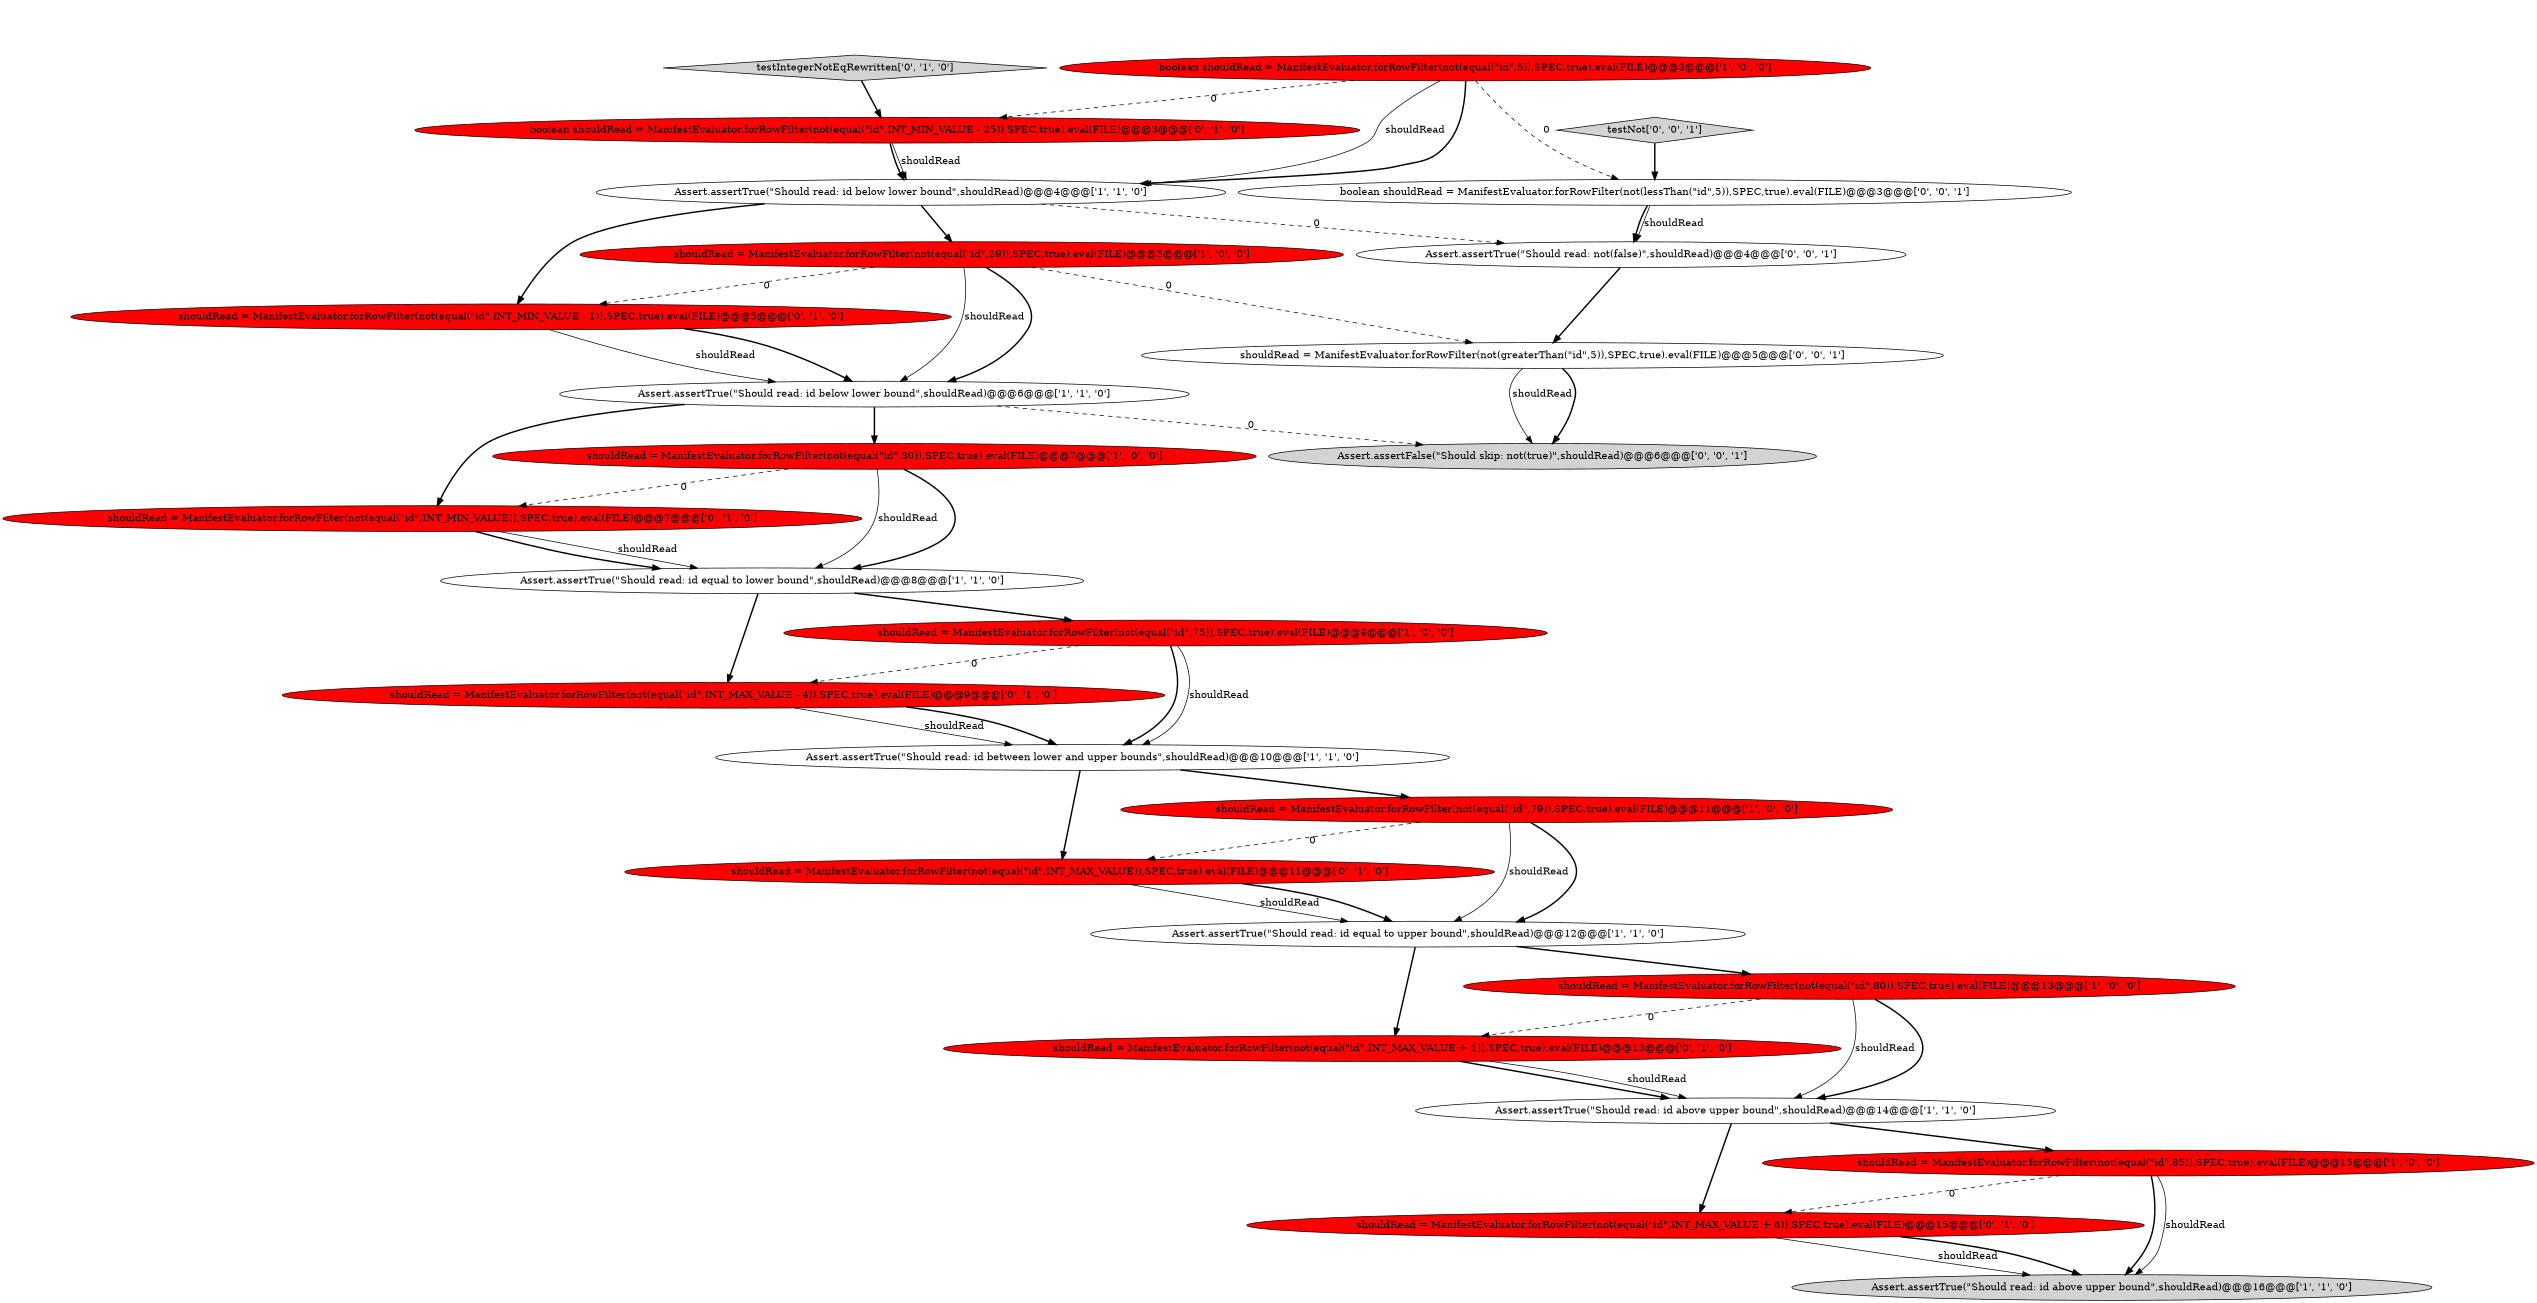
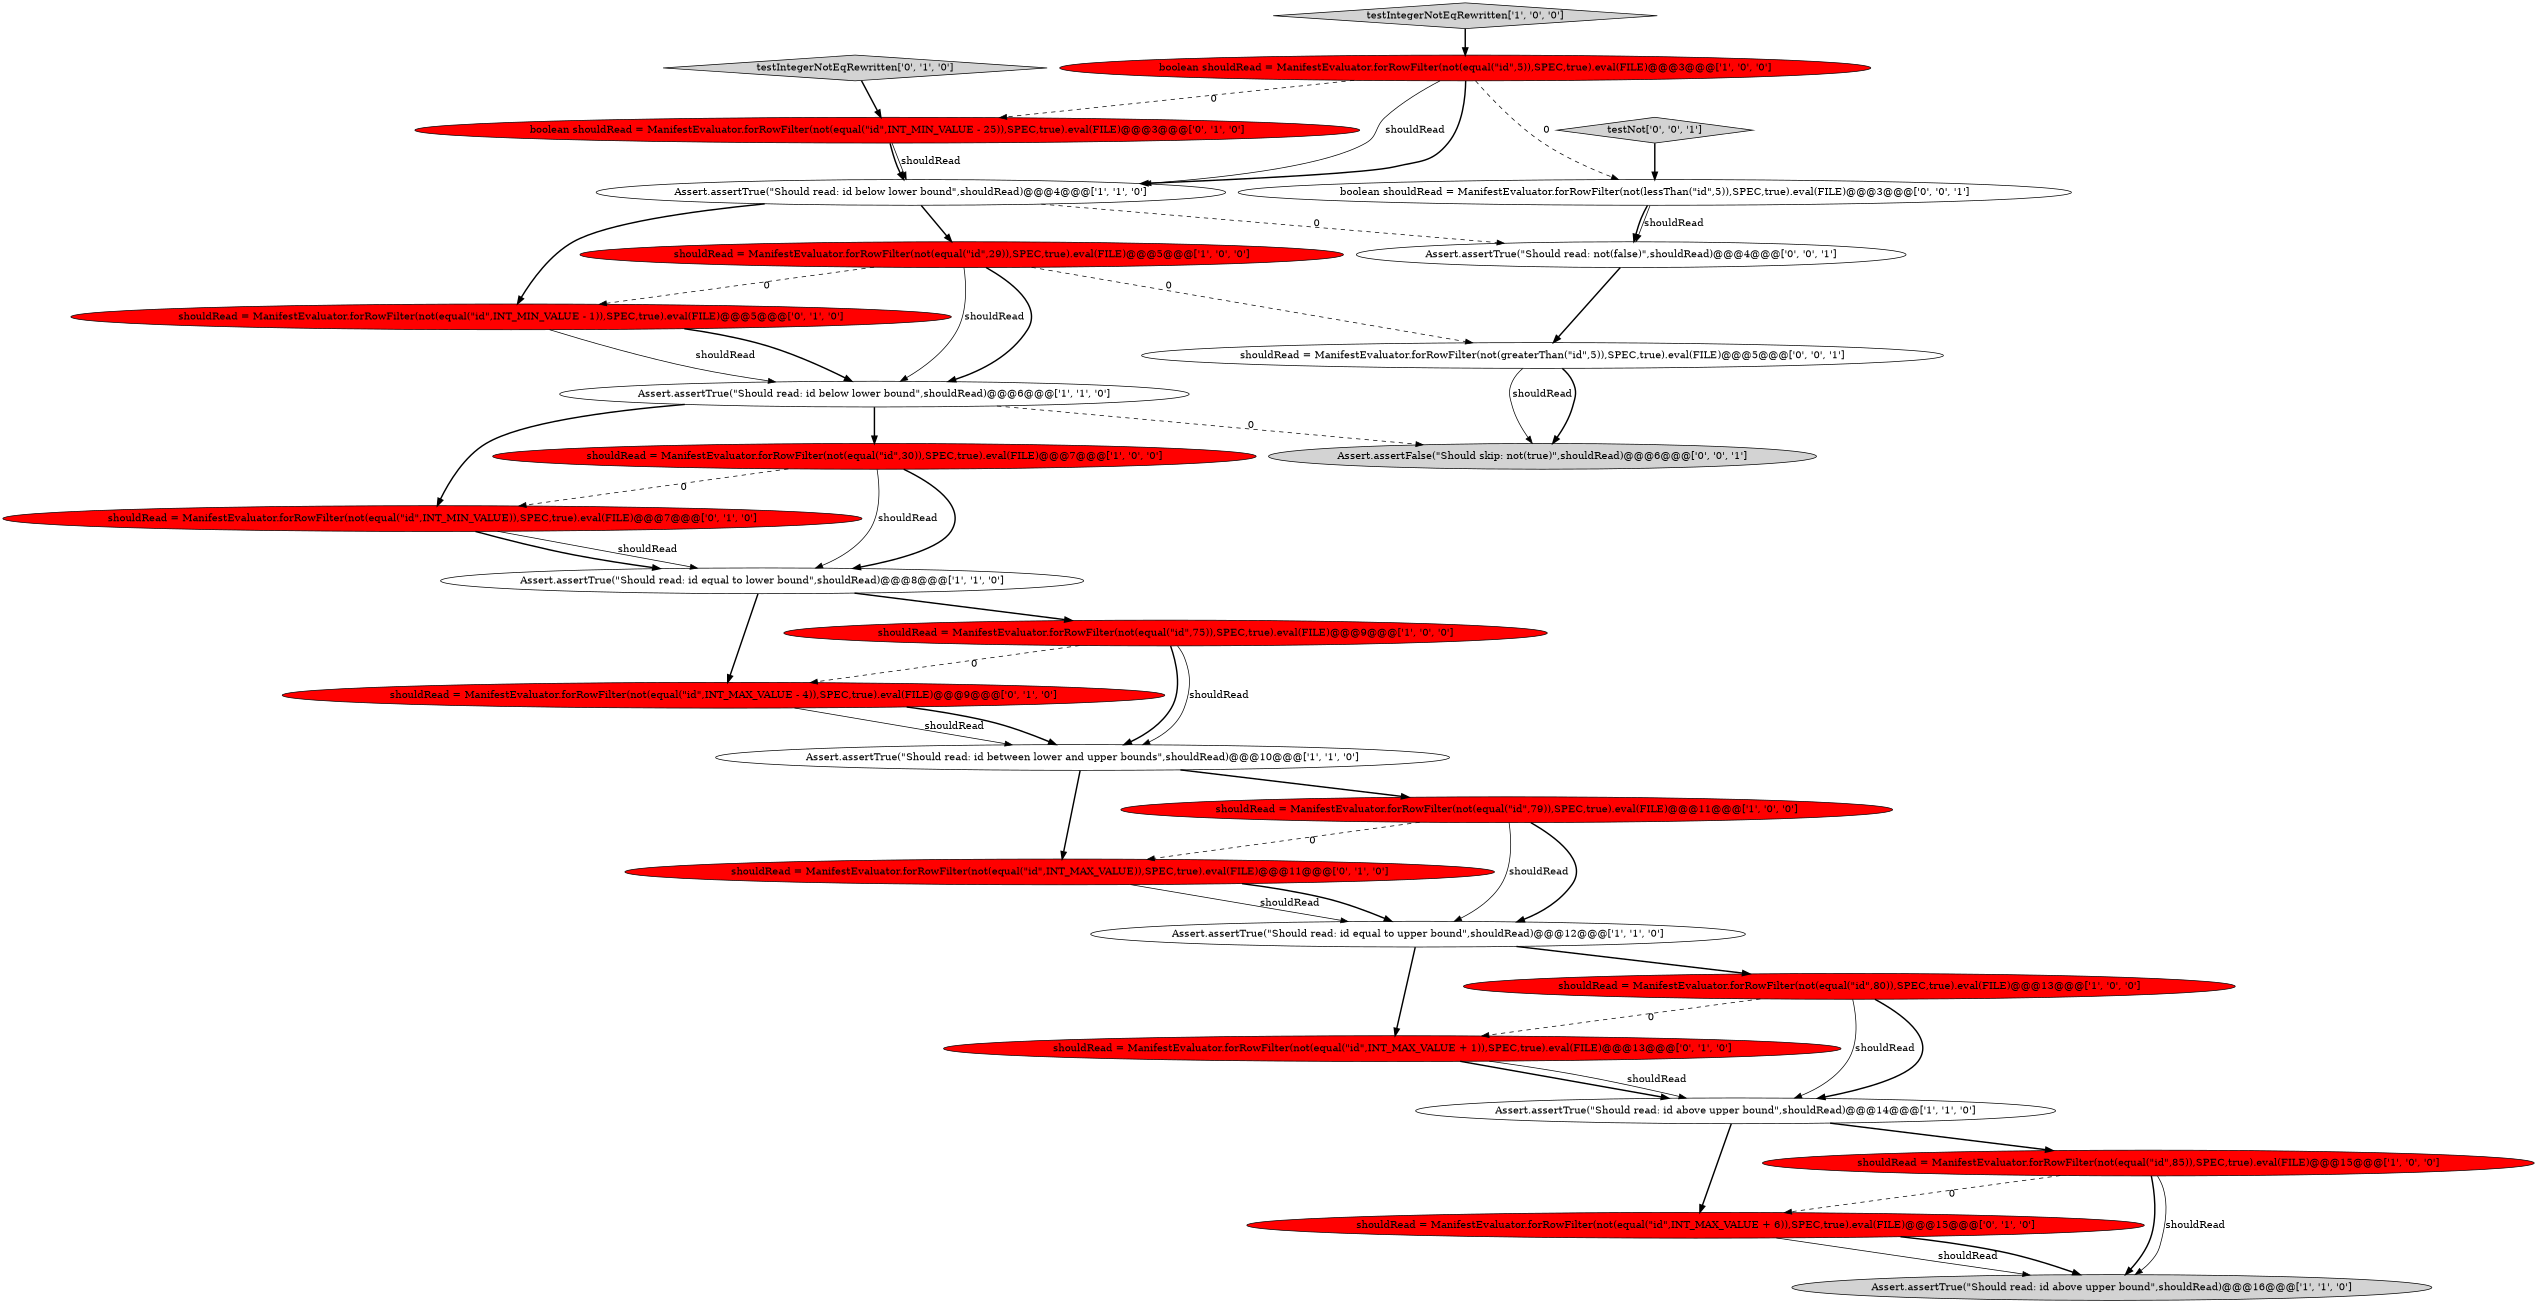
node "testIntegerNotEqRewritten['1', '0', '0']": added
